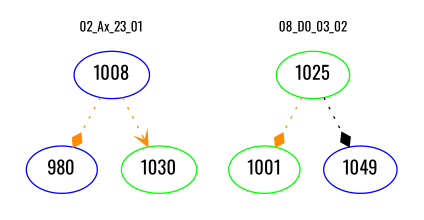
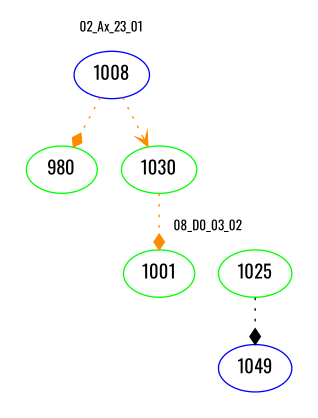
edge "1025" -> "1001": now "1030" -> "1001"
node "980": color blue -> green
